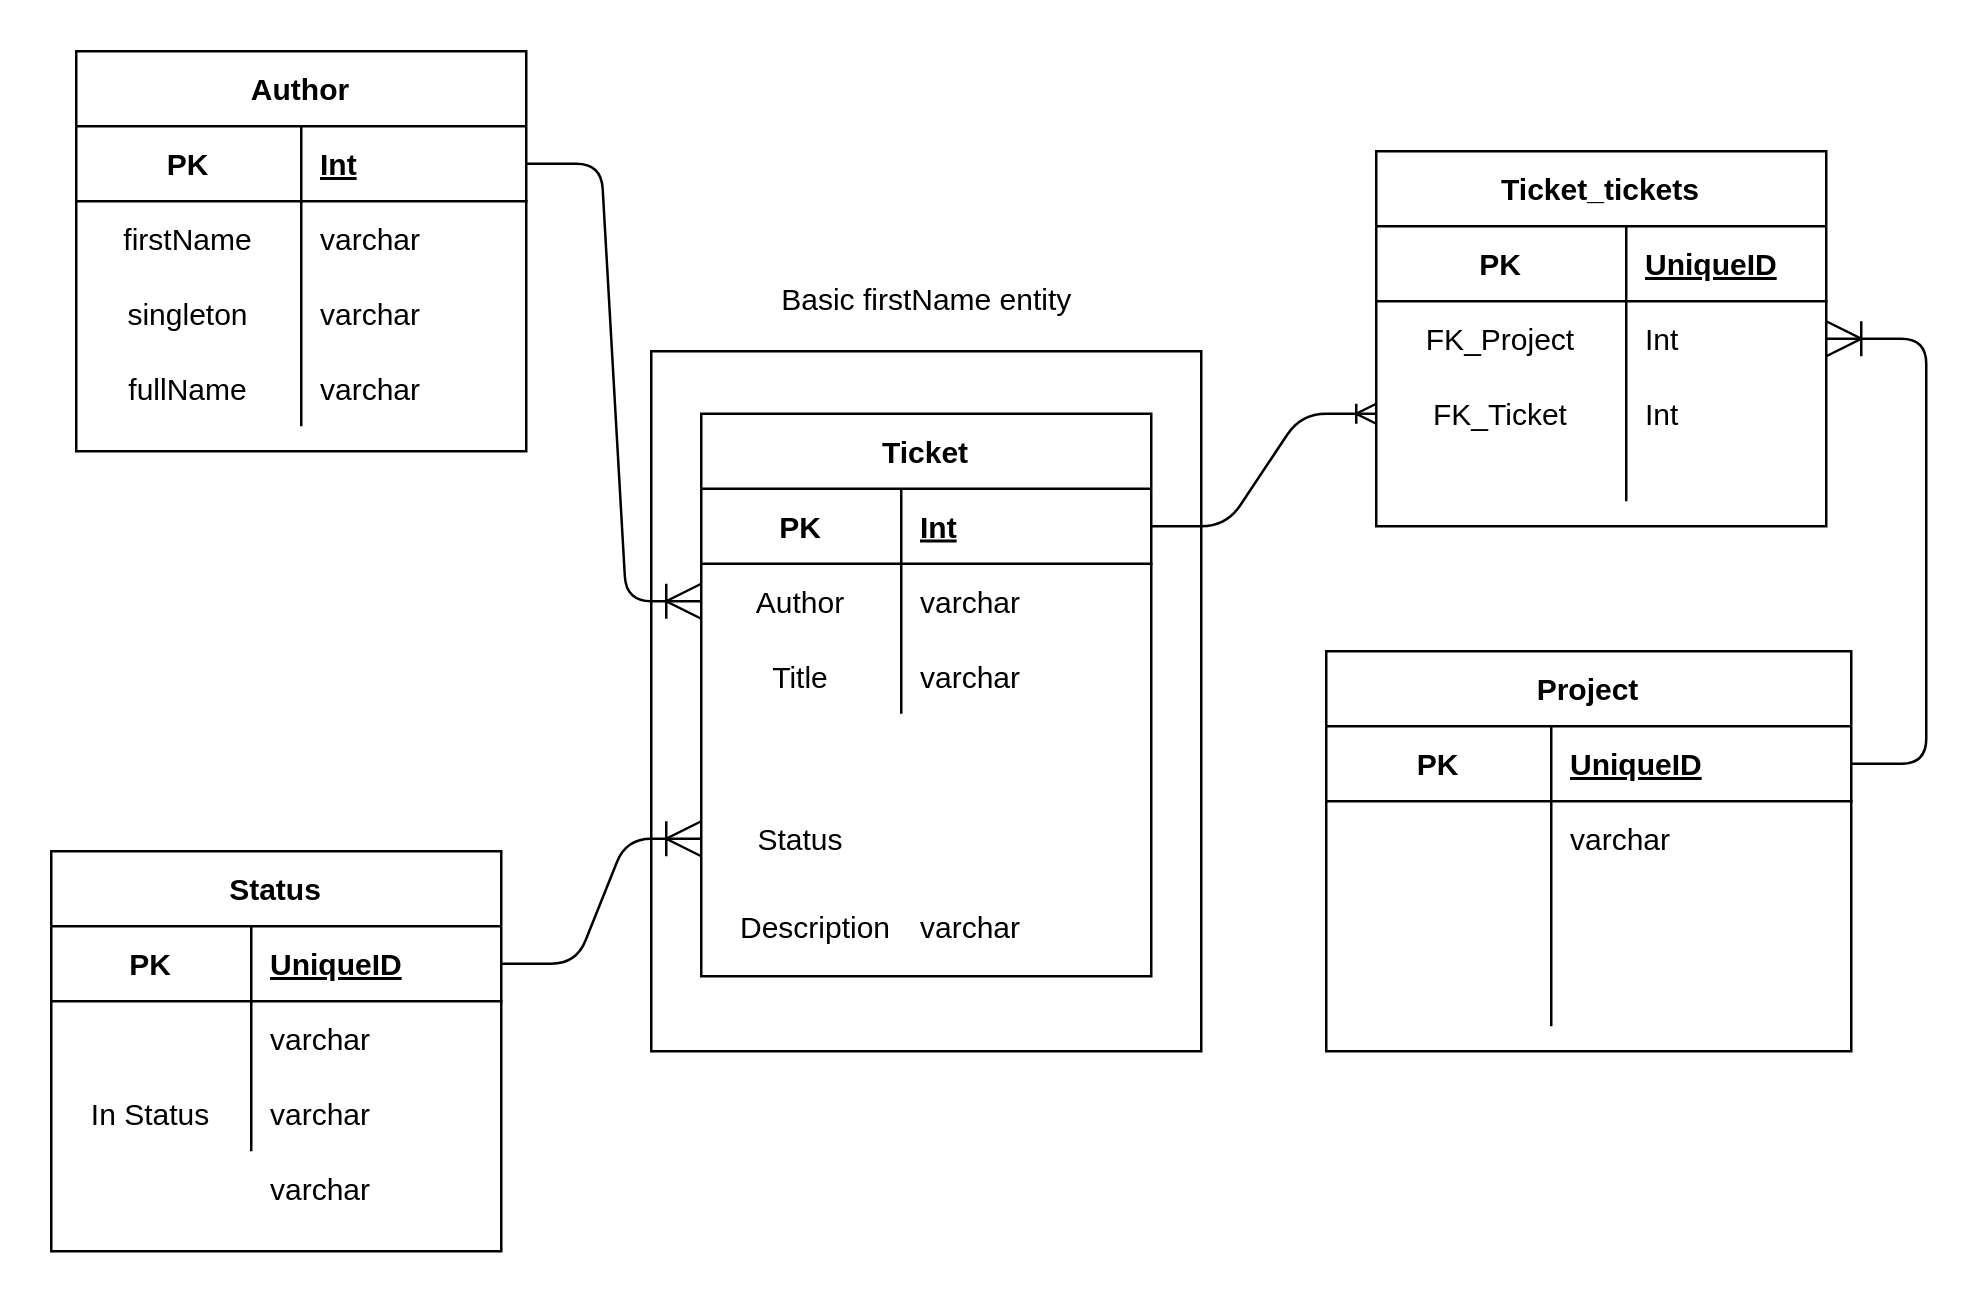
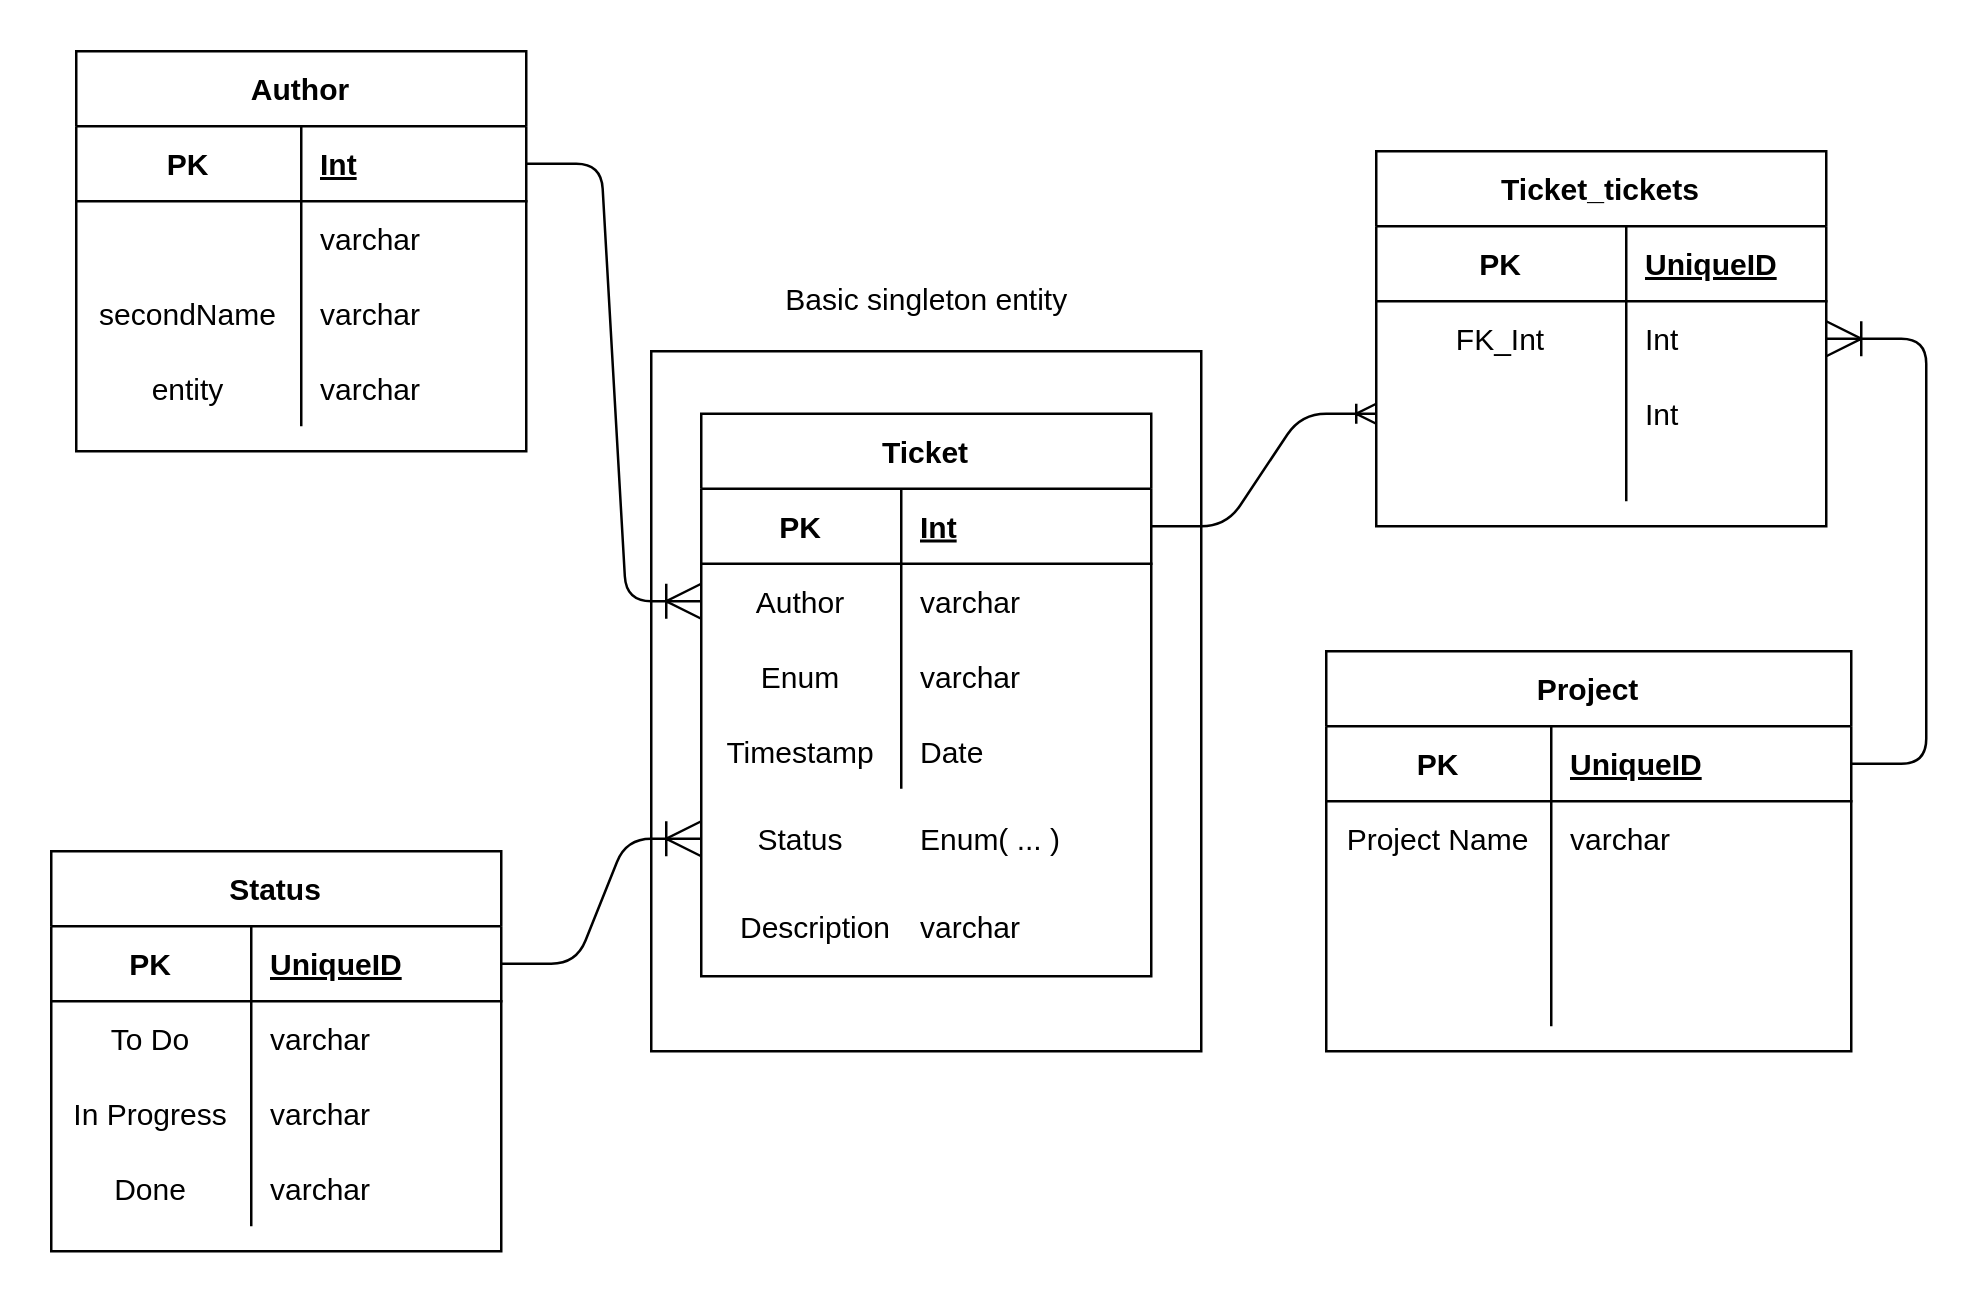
node "firstName": removed
node "Basic firstName entity": label "Basic firstName entity" -> "Basic singleton entity"
node "singleton": label "singleton" -> "secondName"
node "FK_Project": label "FK_Project" -> "FK_Int"
node "fullName": label "fullName" -> "entity"
node "FK_Ticket": removed
node "Title": label "Title" -> "Enum"
node "Timestamp": added
node "Date": added
node "Enum( ... )": added
node "Project Name": added
node "To Do": added
node "In Status": label "In Status" -> "In Progress"
node "Done": added
